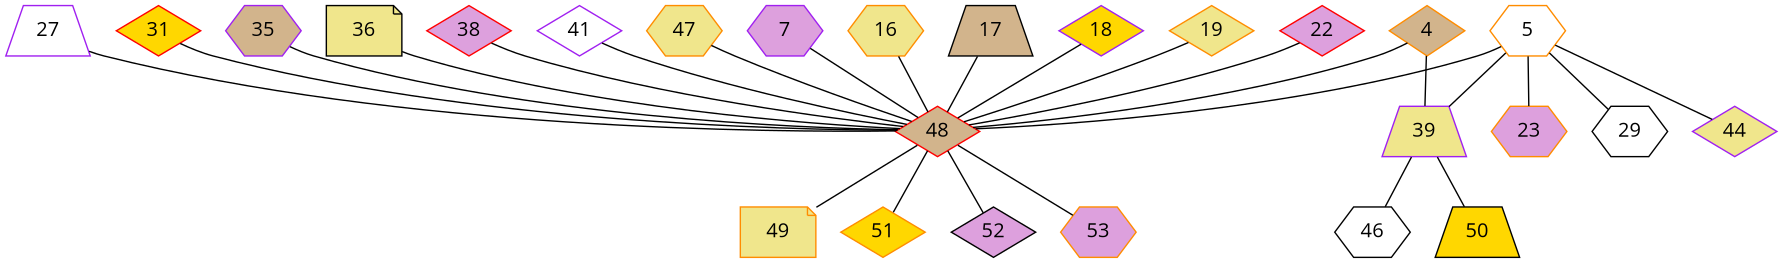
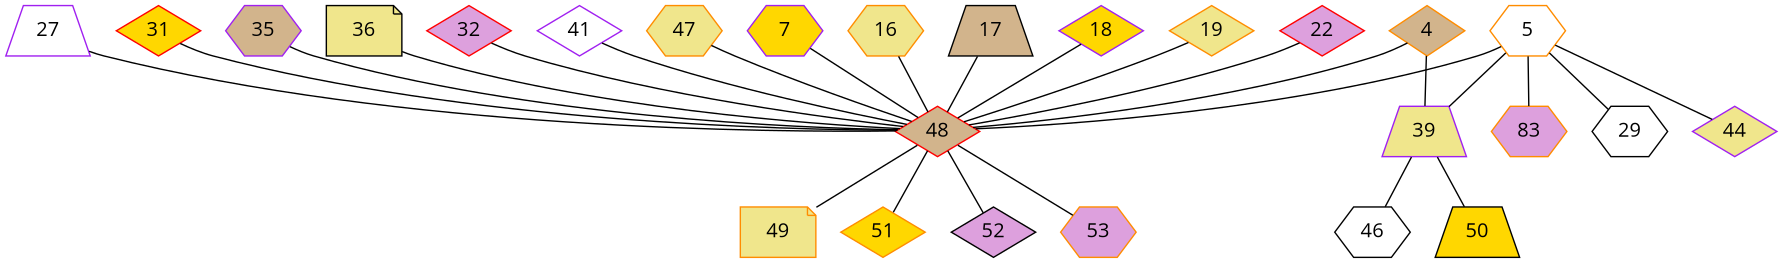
node "38": label "38" -> "32"
node "7": fillcolor plum -> gold
node "23": label "23" -> "83"
